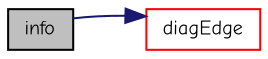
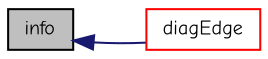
edge "info" -> "diagEdge": reversed
